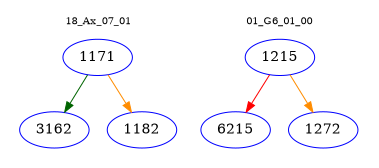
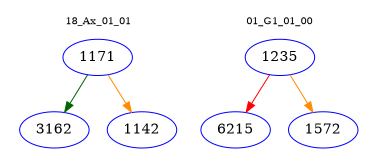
cluster "18_Ax_07_01": label "18_Ax_07_01" -> "18_Ax_01_01"
cluster "01_G6_01_00": label "01_G6_01_00" -> "01_G1_01_00"
node "1215": label "1215" -> "1235"
node "1182": label "1182" -> "1142"
node "1272": label "1272" -> "1572"
